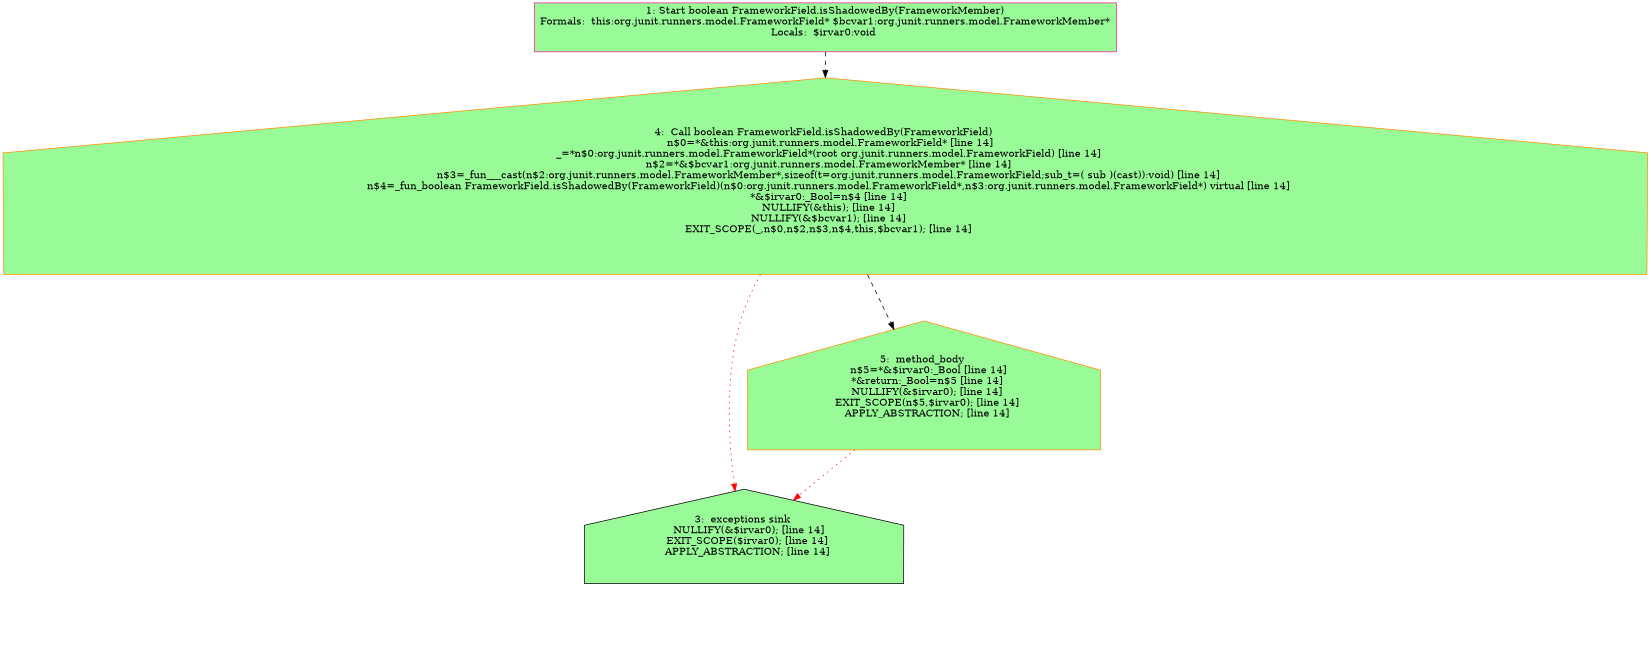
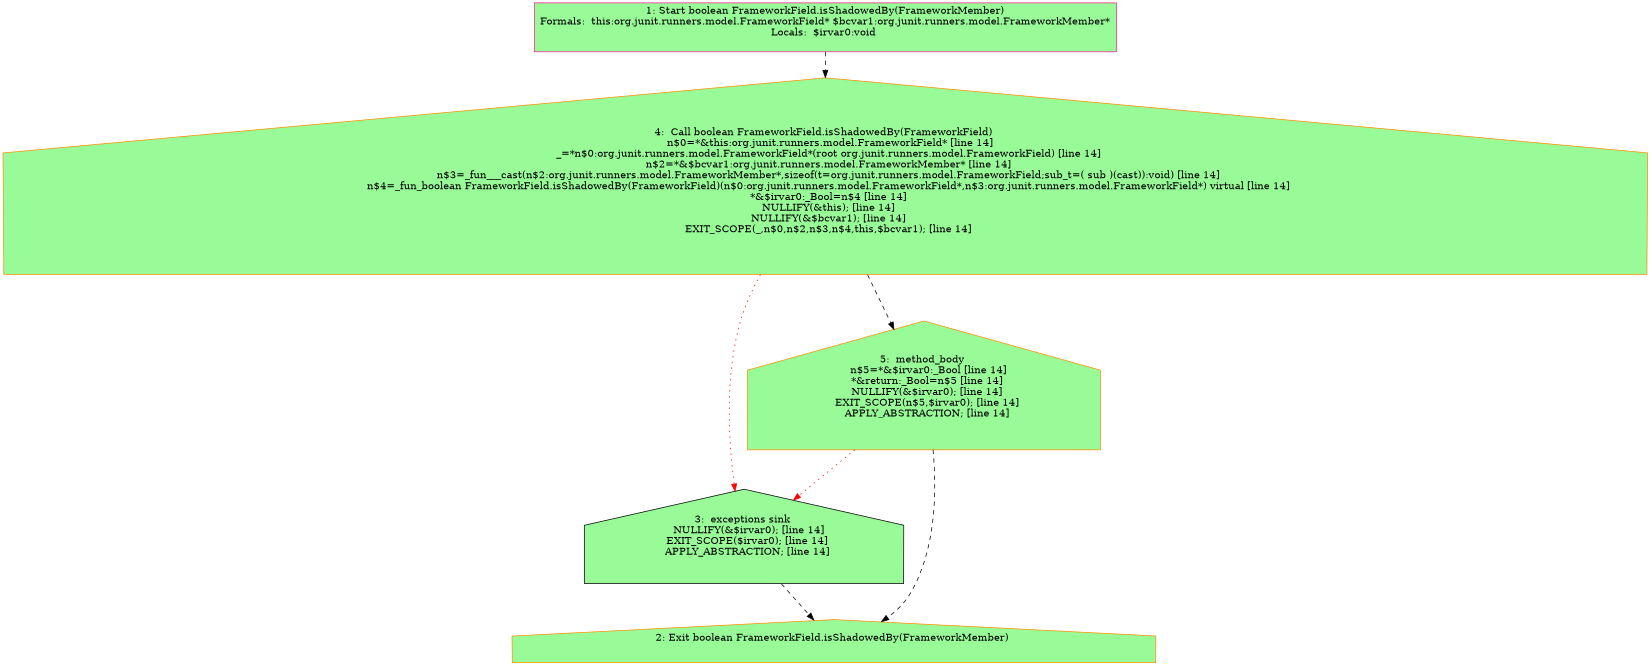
node "2: Exit boolean FrameworkField.isShadowedBy(FrameworkMember)": added
